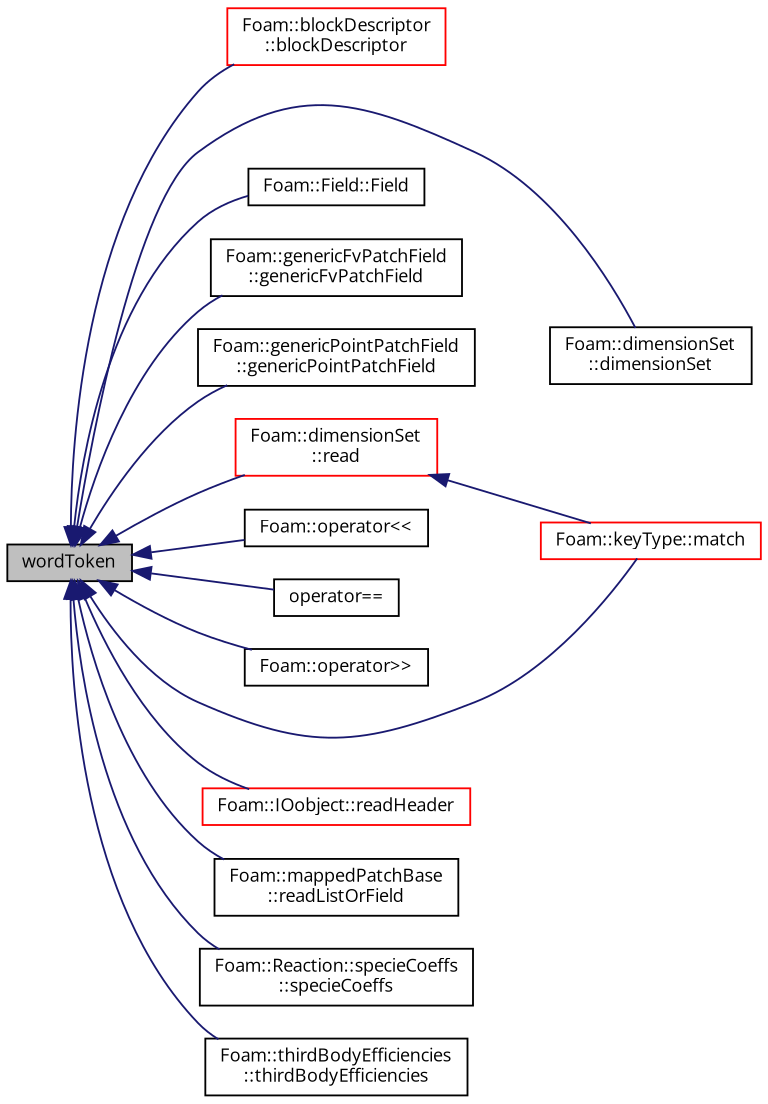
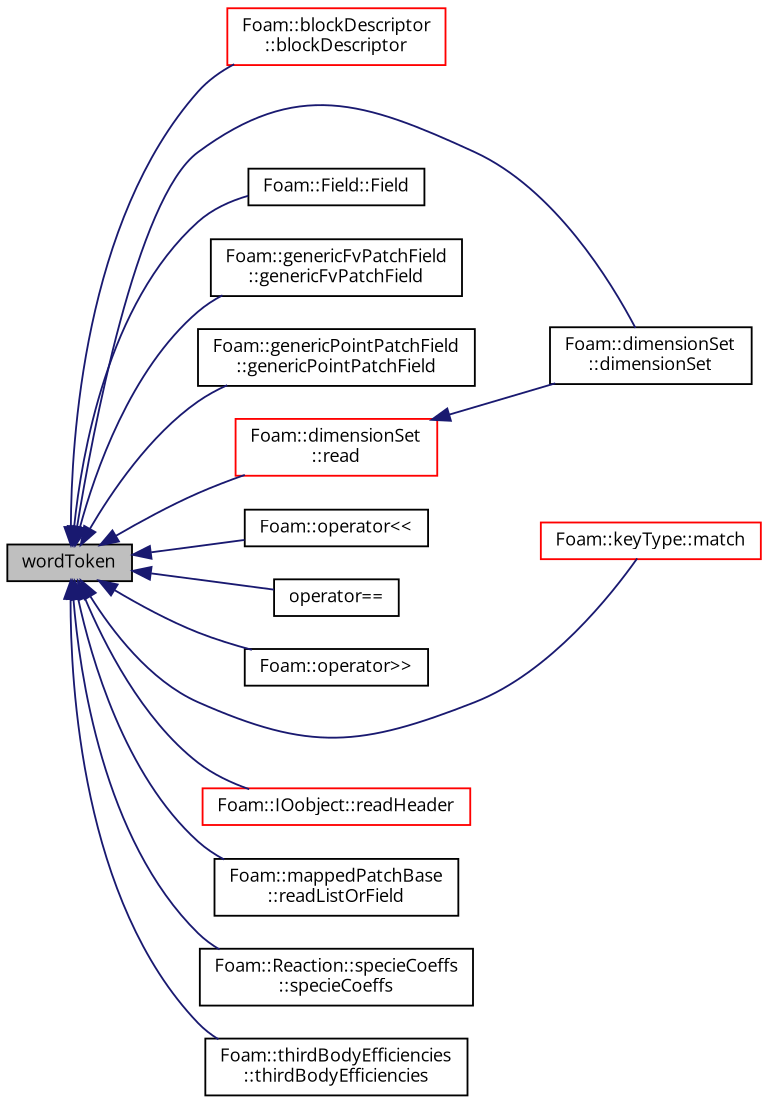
edge "Foam::keyType::match" -> "Foam::dimensionSet ::read": now "Foam::dimensionSet ::dimensionSet" -> "Foam::dimensionSet ::read"
